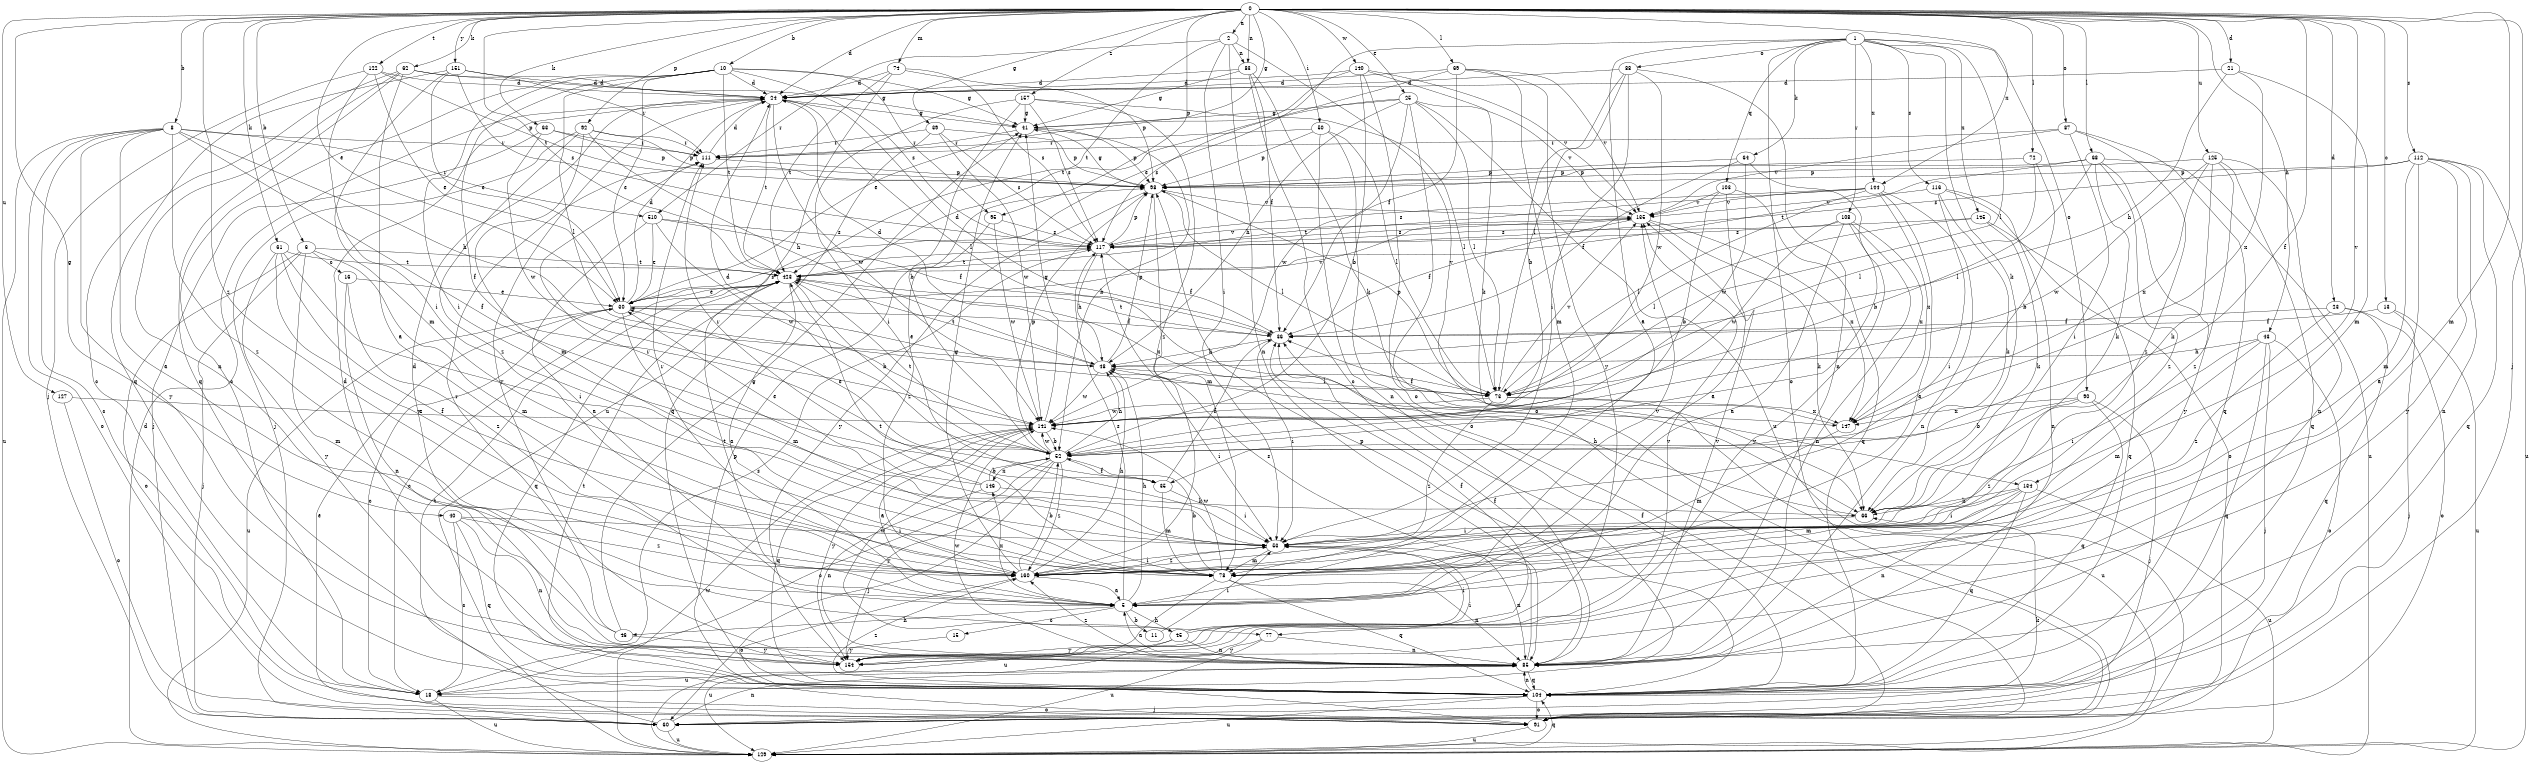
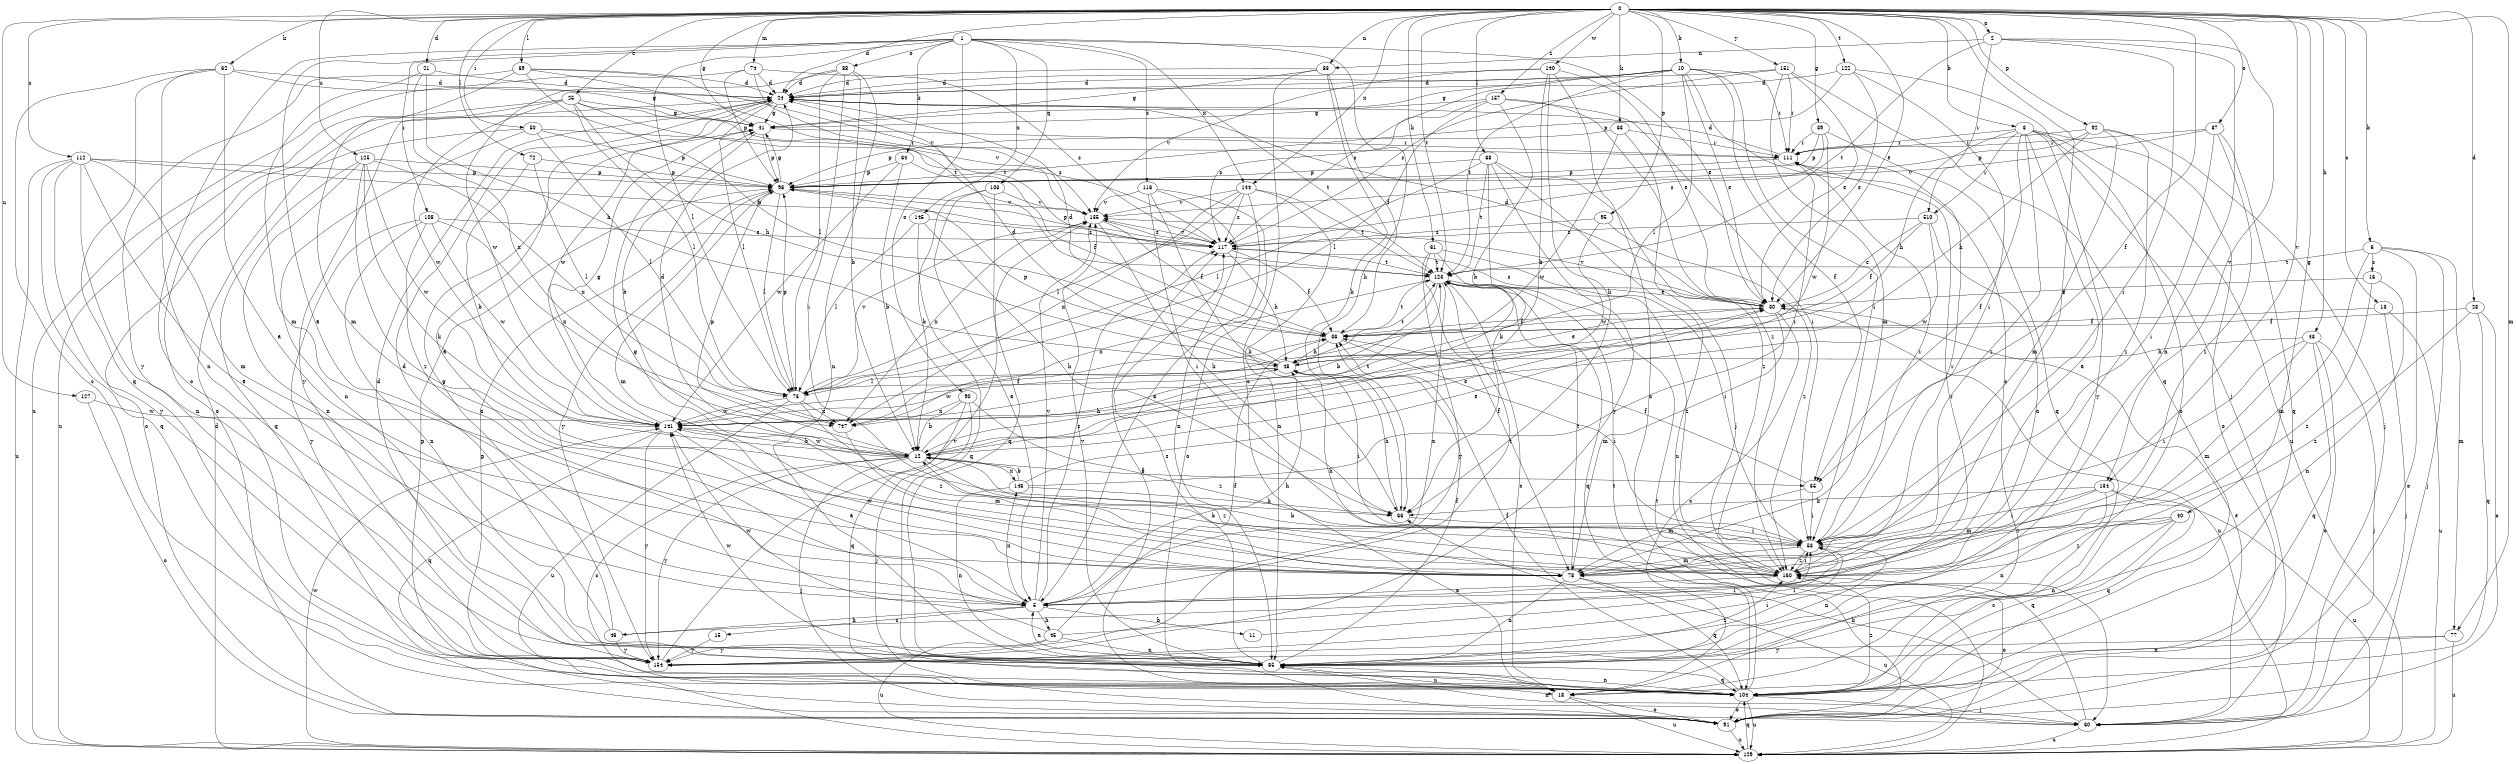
edge "10" -> "95": now "10" -> "111"
node "423": label "423" -> "123"
node "147": label "147" -> "747"
edge "24" -> "5": added, label "a"
node "52": label "52" -> "12"
edge "0" -> "60": removed, label "j"
